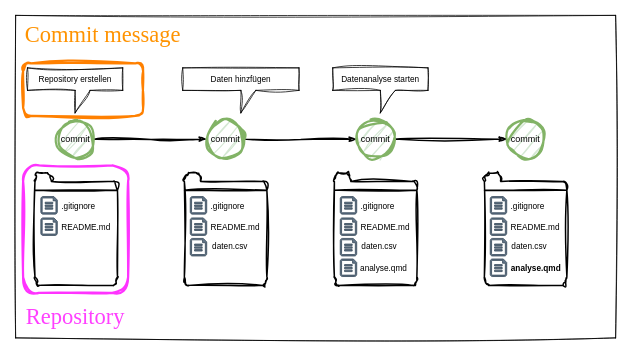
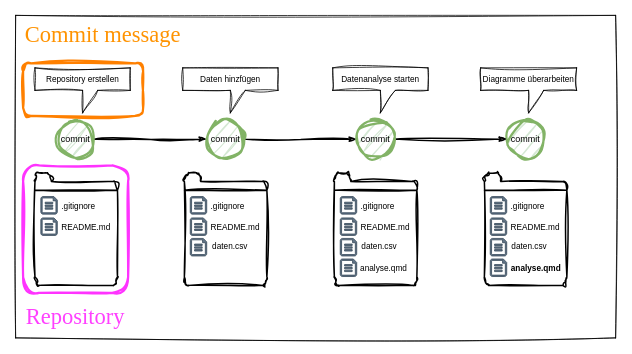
node "Repository erstellen": moved (75, 90) -> (82, 90)
node "Daten hinzfügen": size 116x45 -> 95x45
node "Diagramme überarbeiten": added
